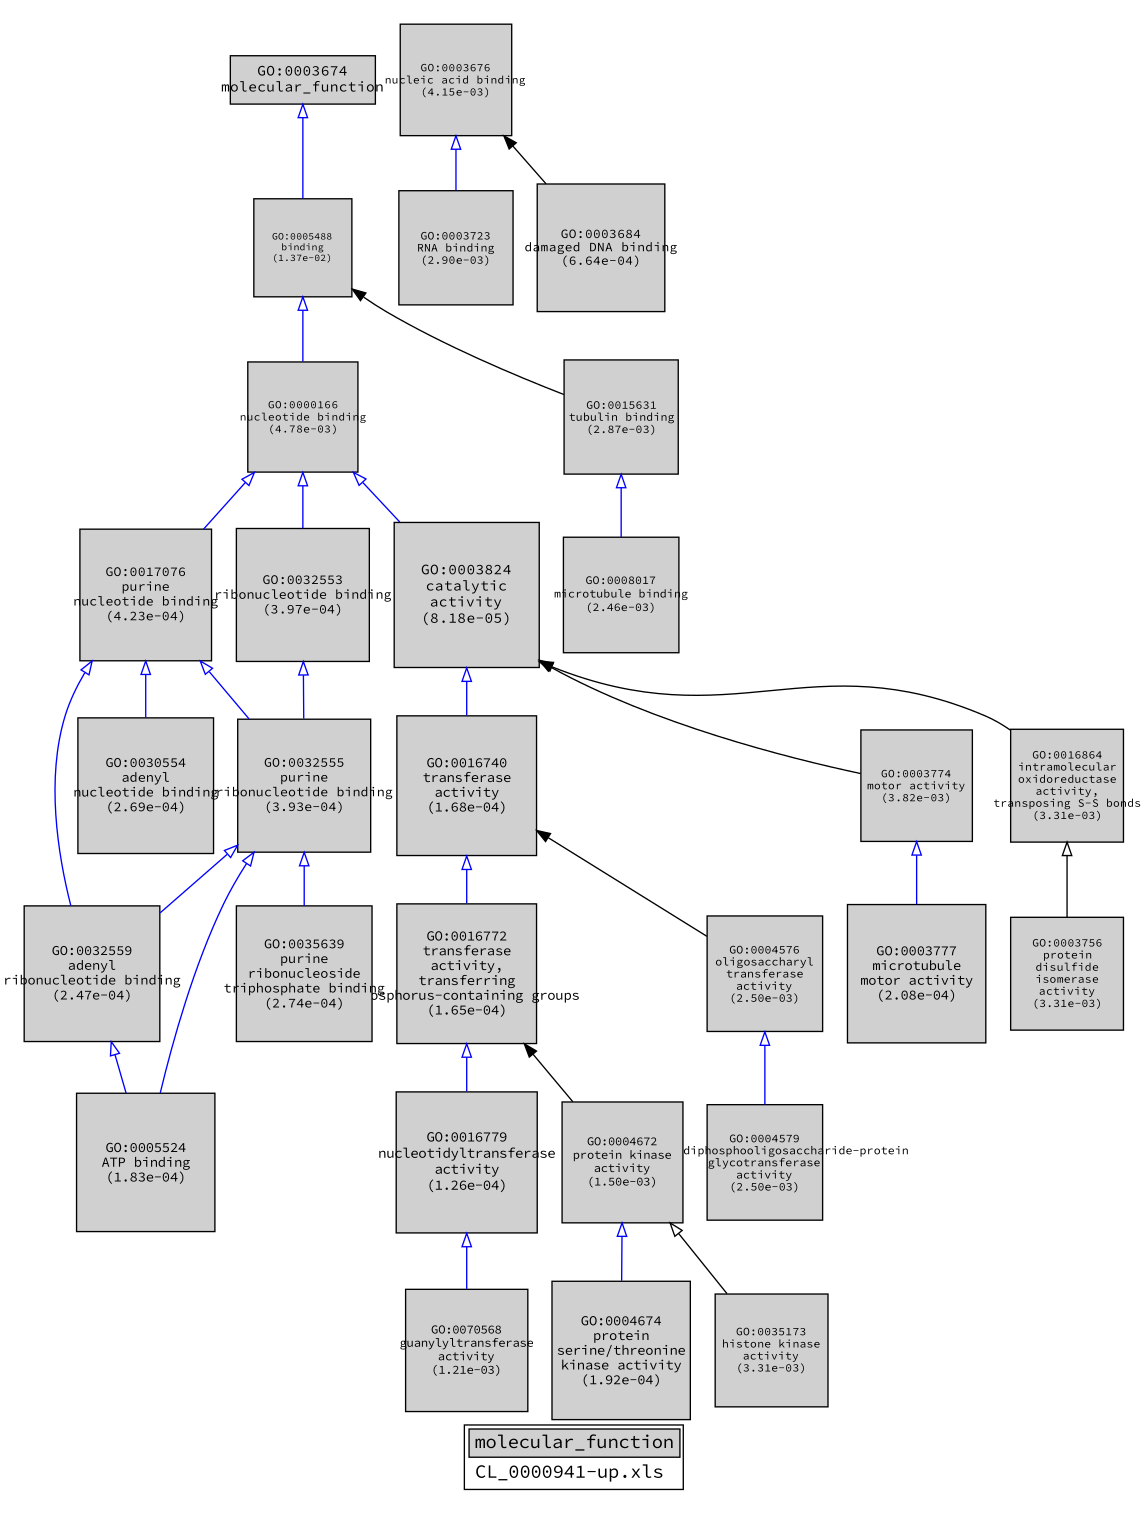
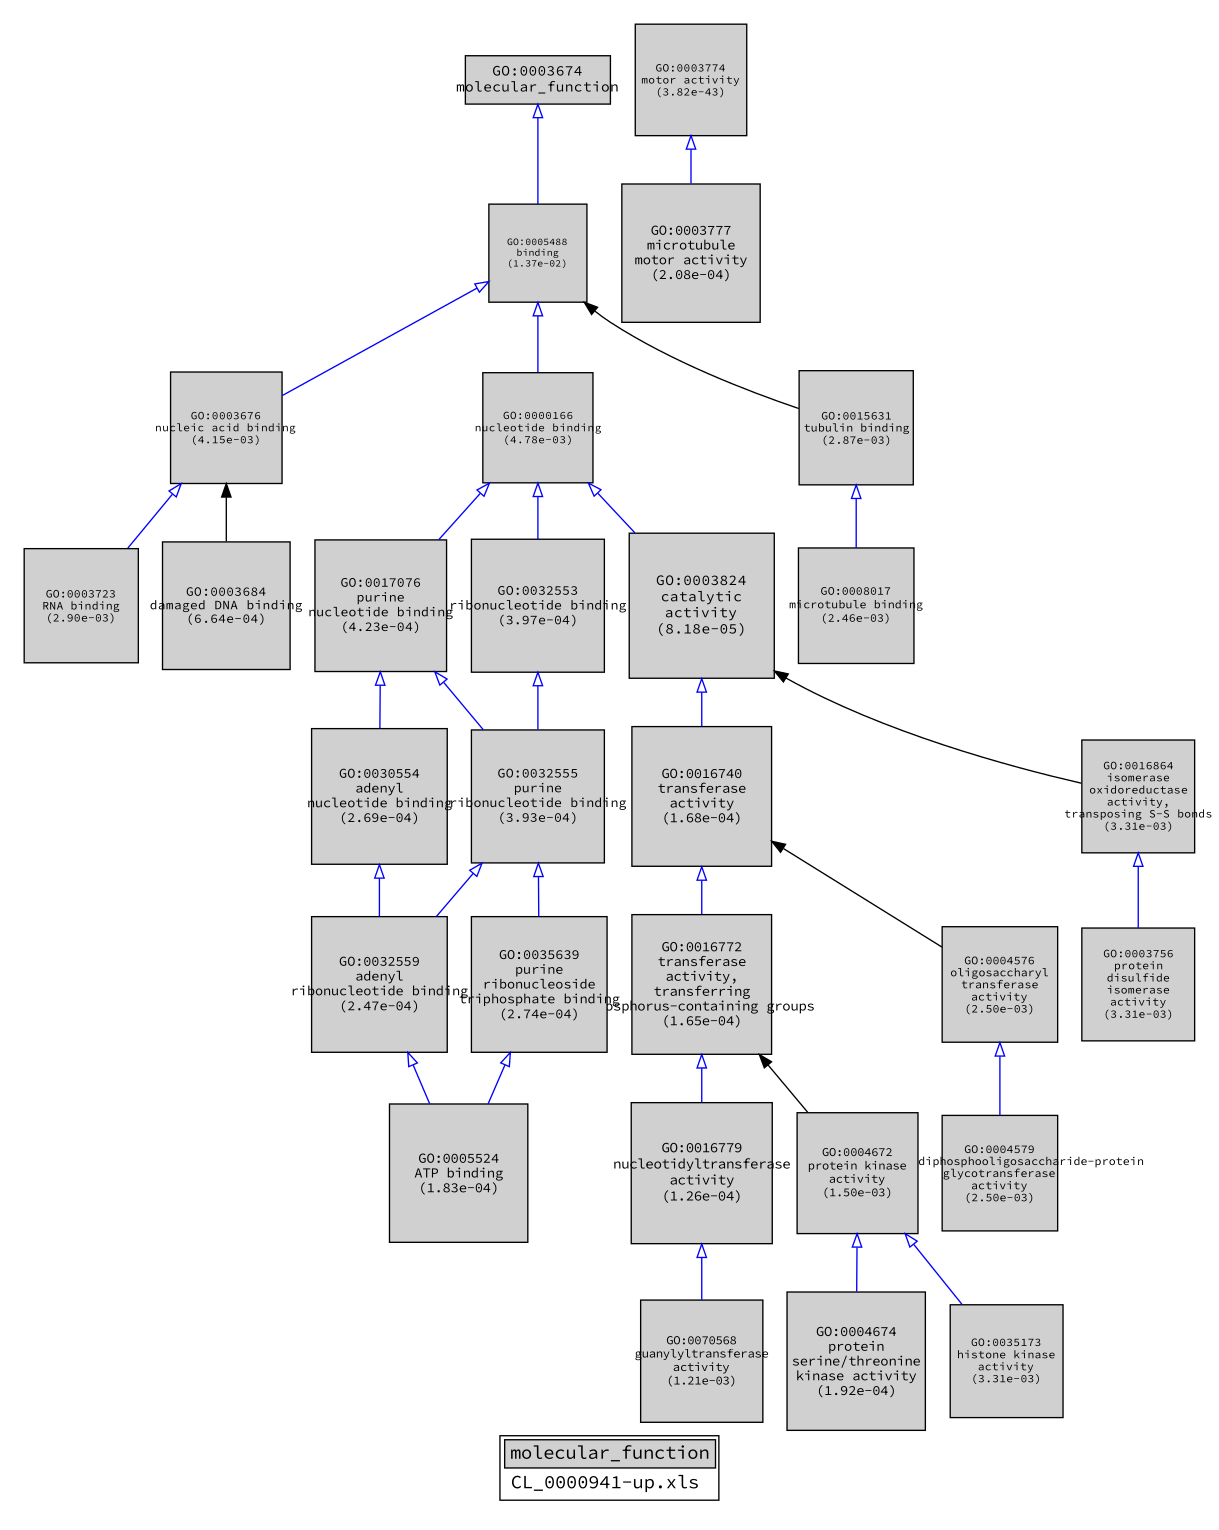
edge "GO:0003676" -> "GO:0005488": added
edge "GO:0003774" -> "GO:0003824": removed
node "GO:0016864": text "intramolecular" -> "isomerase"
edge "GO:0032559" -> "GO:0017076": now "GO:0032559" -> "GO:0030554"
node "GO:0003774": text "(3.82e-03)" -> "(3.82e-43)"
edge "GO:0003756" -> "GO:0016864": color black -> blue
edge "GO:0005524" -> "GO:0032555": now "GO:0005524" -> "GO:0035639"
edge "GO:0035173" -> "GO:0004672": color black -> blue
